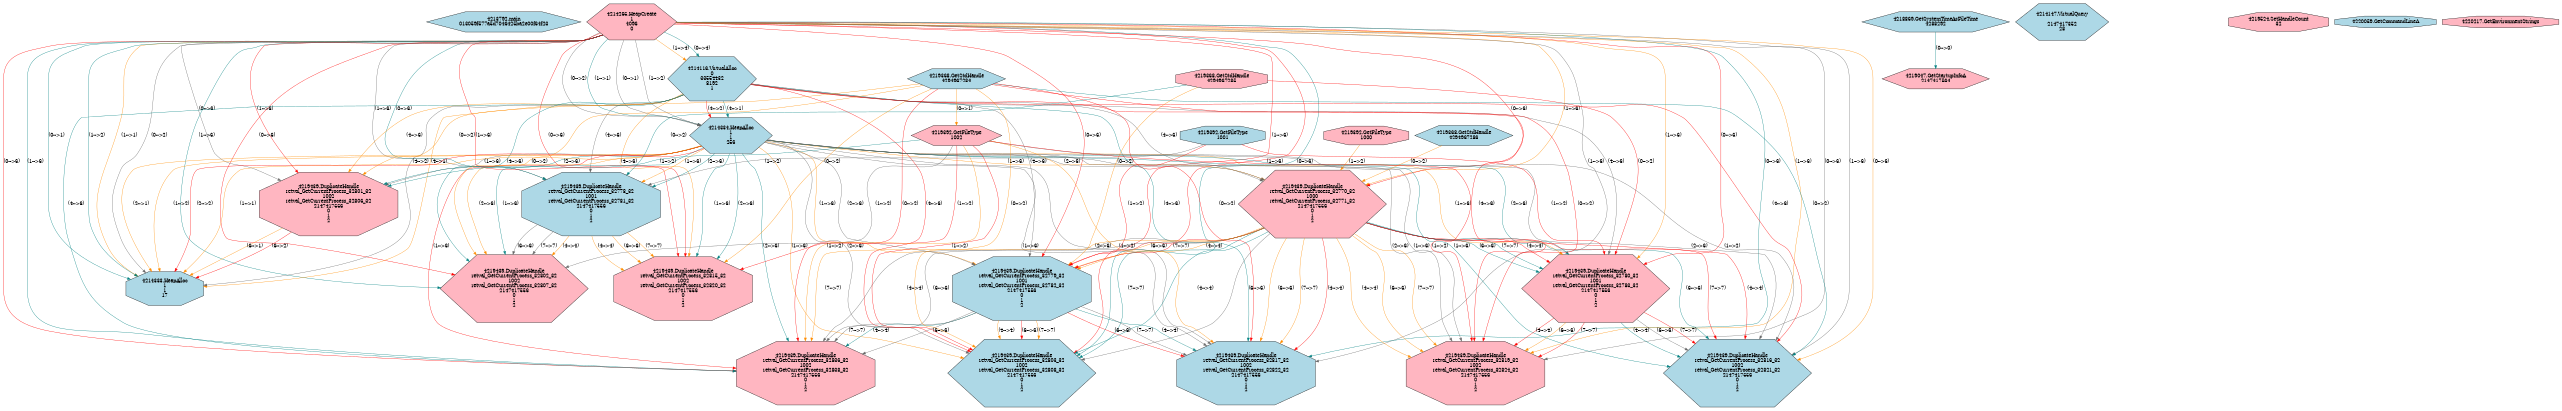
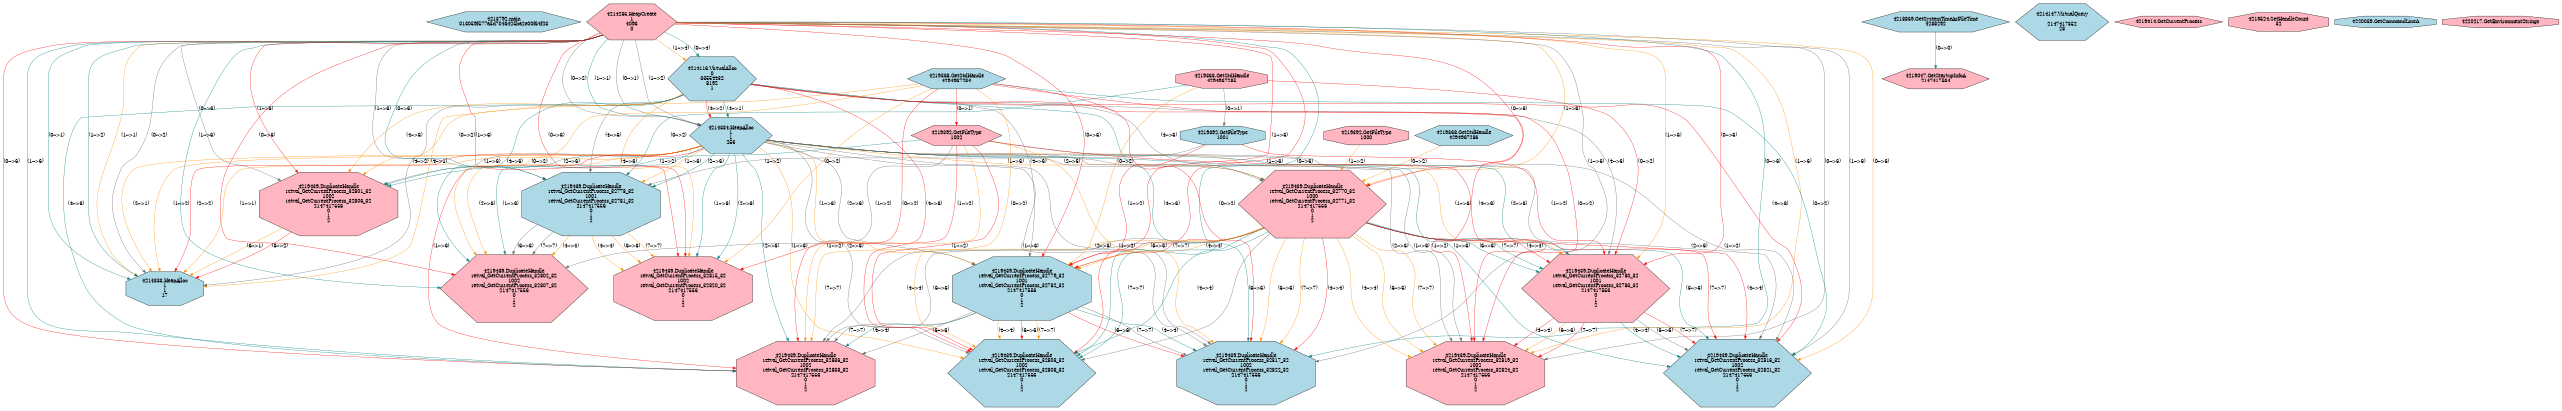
node "4219414.GetCurrentProcess": added
edge "4219368.GetStdHandle 4294967284" -> "4219392.GetFileType 1002": color darkorange -> red
edge "4219368.GetStdHandle 4294967285" -> "4219392.GetFileType 1001": added, label "(0-->1)"
